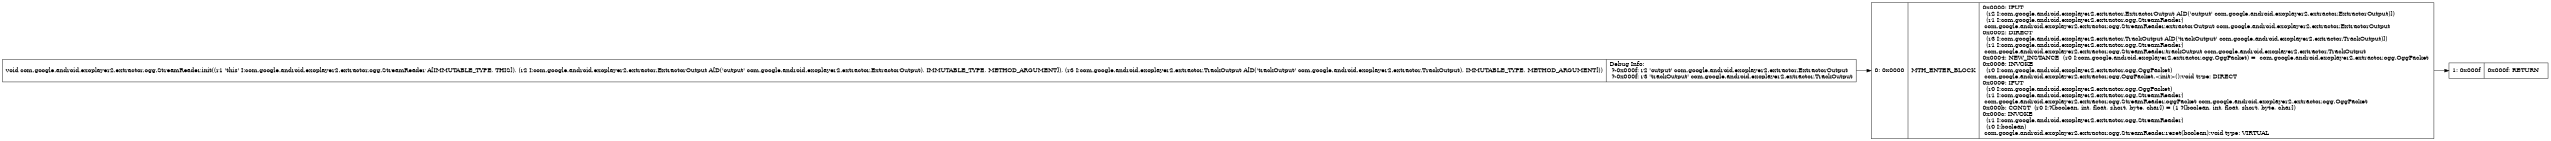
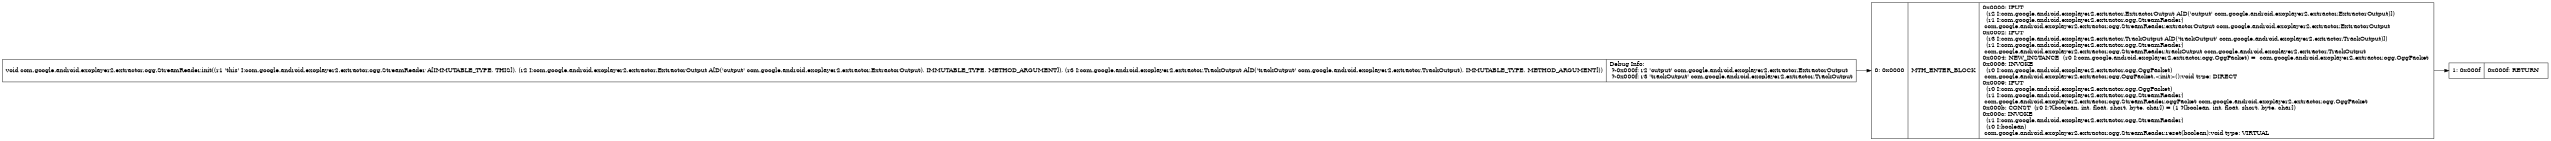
node "0: 0x0000": text "0x0002: DIRECT" -> "0x0002: IPUT"
